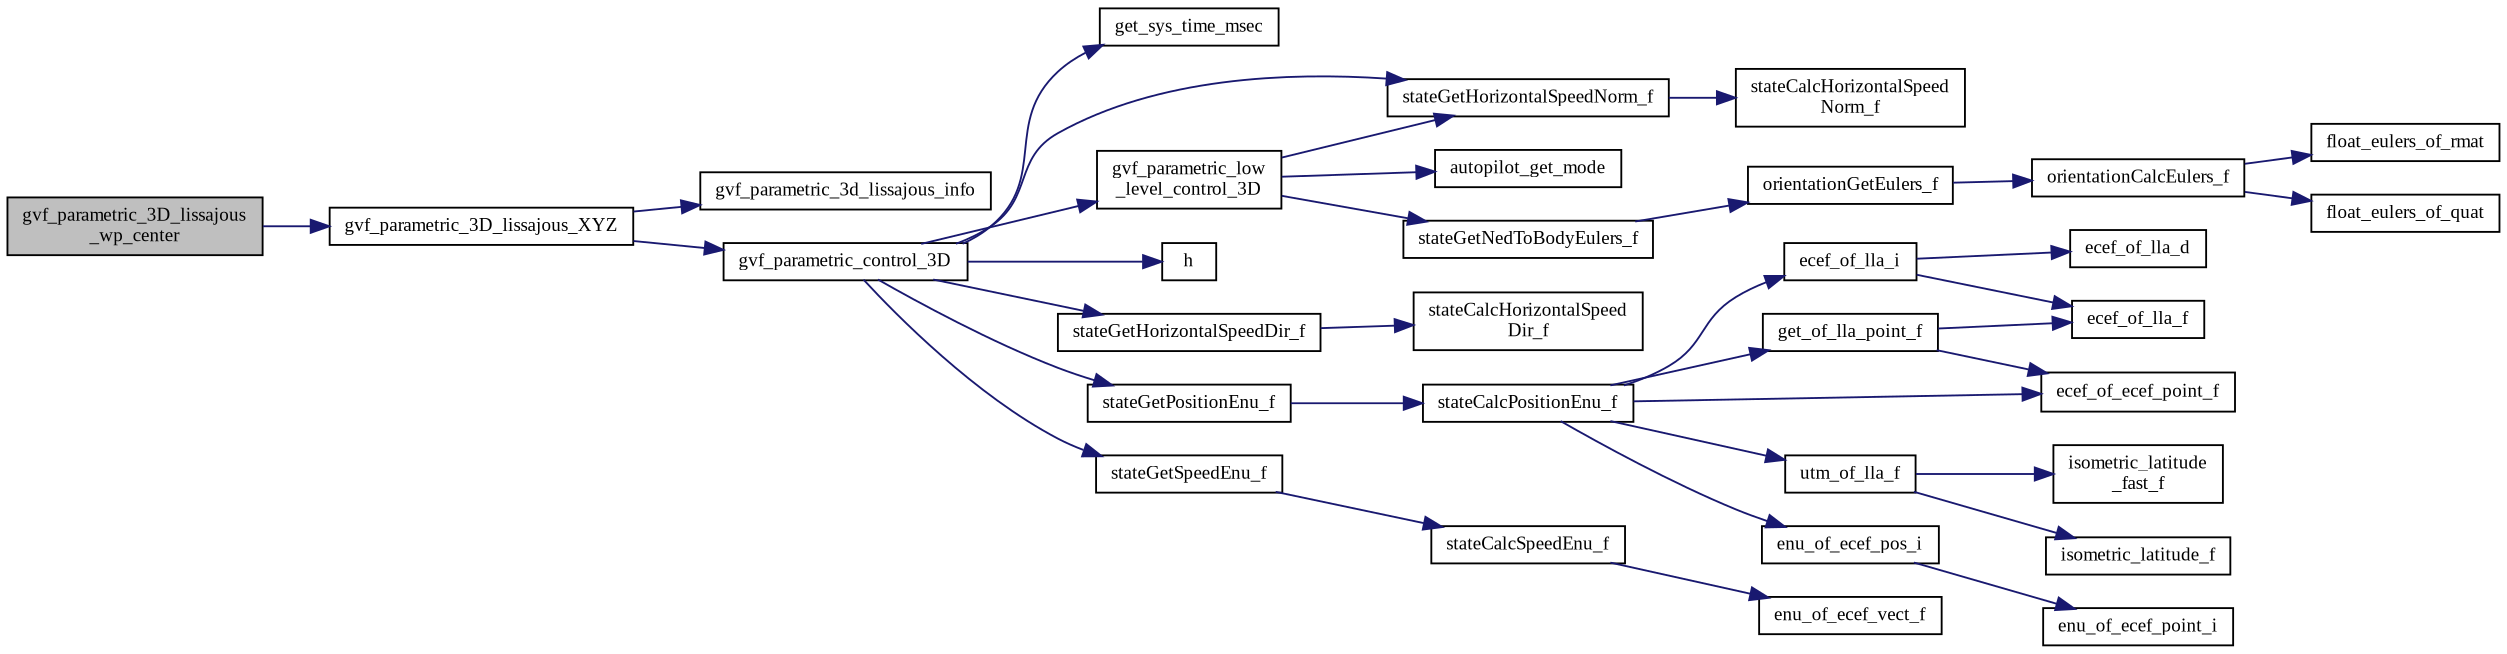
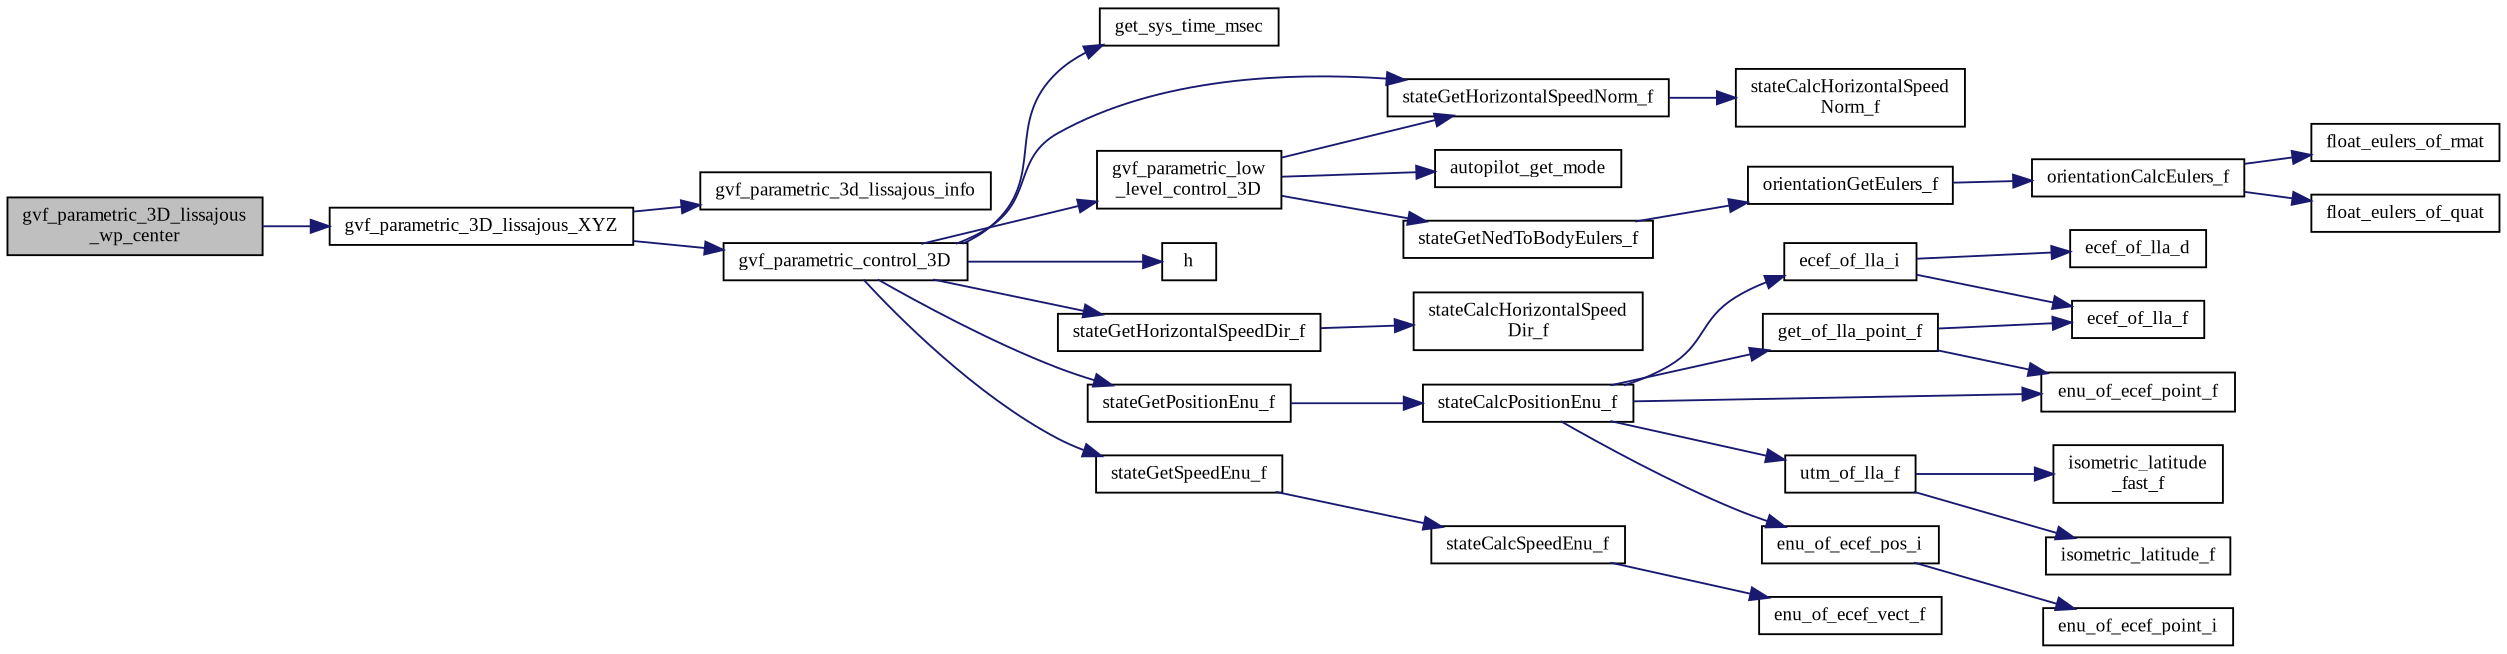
node "ecef_of_ecef_point_f": label "ecef_of_ecef_point_f" -> "enu_of_ecef_point_f"
